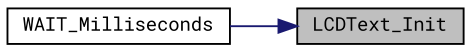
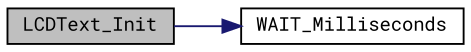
edge "WAIT_Milliseconds" -> "LCDText_Init": reversed
